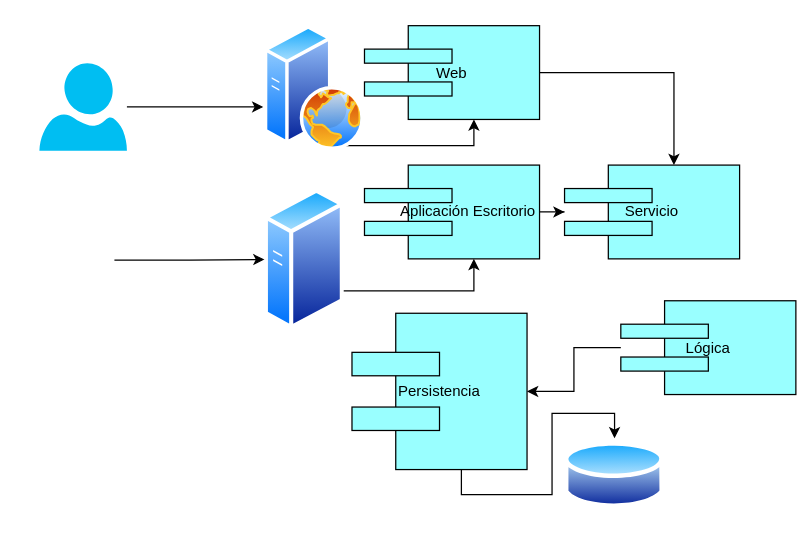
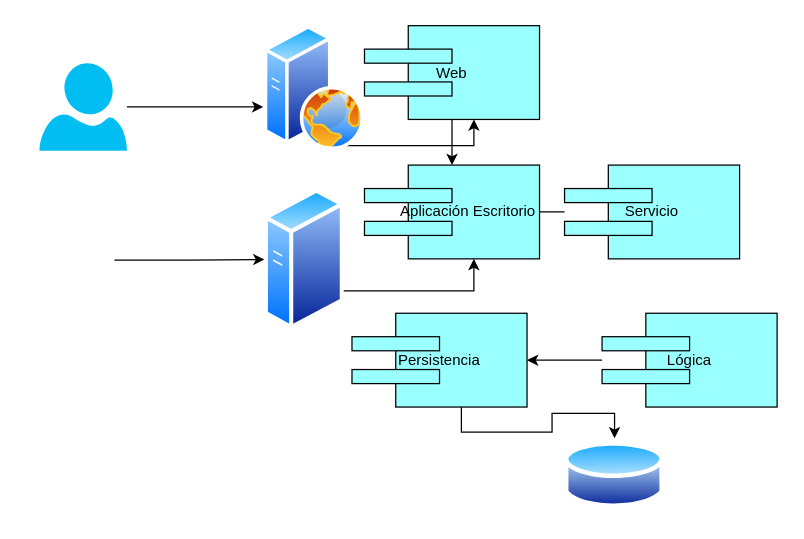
edge "Web" -> "Servicio": now "Web" -> "Aplicación Escritorio"
edge "Aplicación Escritorio" -> "Servicio": arrowhead classic -> none
node "Lógica": moved (708, 348) -> (689, 360)
node "Persistencia": size 175x156 -> 175x94
